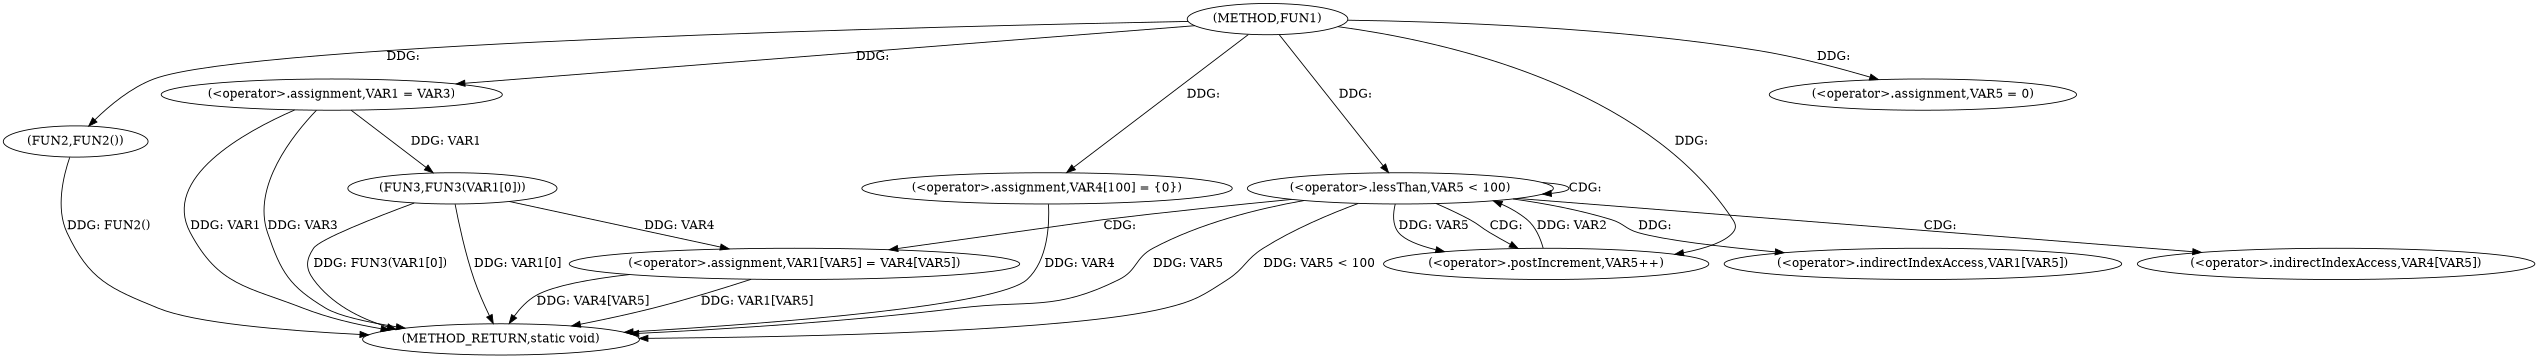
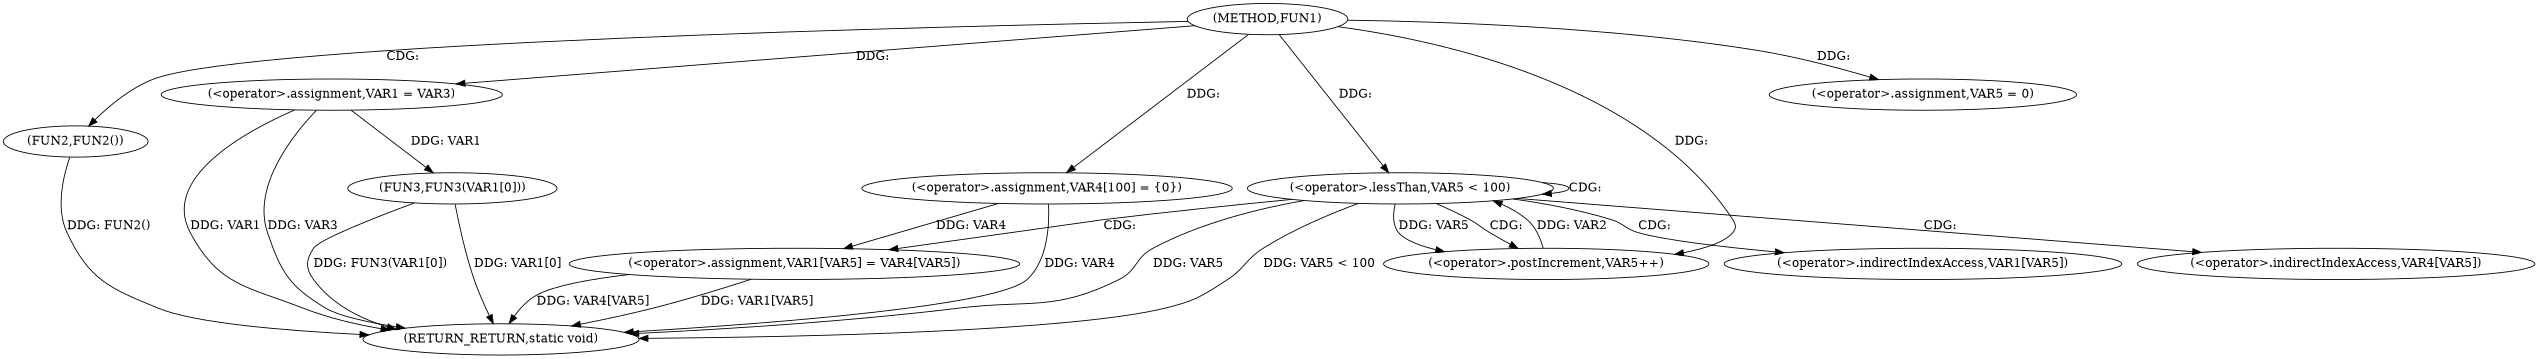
edge "(METHOD,FUN1)" -> "(FUN2,FUN2())": label "DDG: " -> "CDG: "
edge "(FUN3,FUN3(VAR1[0]))" -> "(<operator>.assignment,VAR1[VAR5] = VAR4[VAR5])": now "(<operator>.assignment,VAR4[100] = {0})" -> "(<operator>.assignment,VAR1[VAR5] = VAR4[VAR5])"
edge "(<operator>.lessThan,VAR5 < 100)" -> "(<operator>.indirectIndexAccess,VAR1[VAR5])": label "DDG: " -> "CDG: "
node "(METHOD_RETURN,static void)": label "(METHOD_RETURN,static void)" -> "(RETURN_RETURN,static void)"
